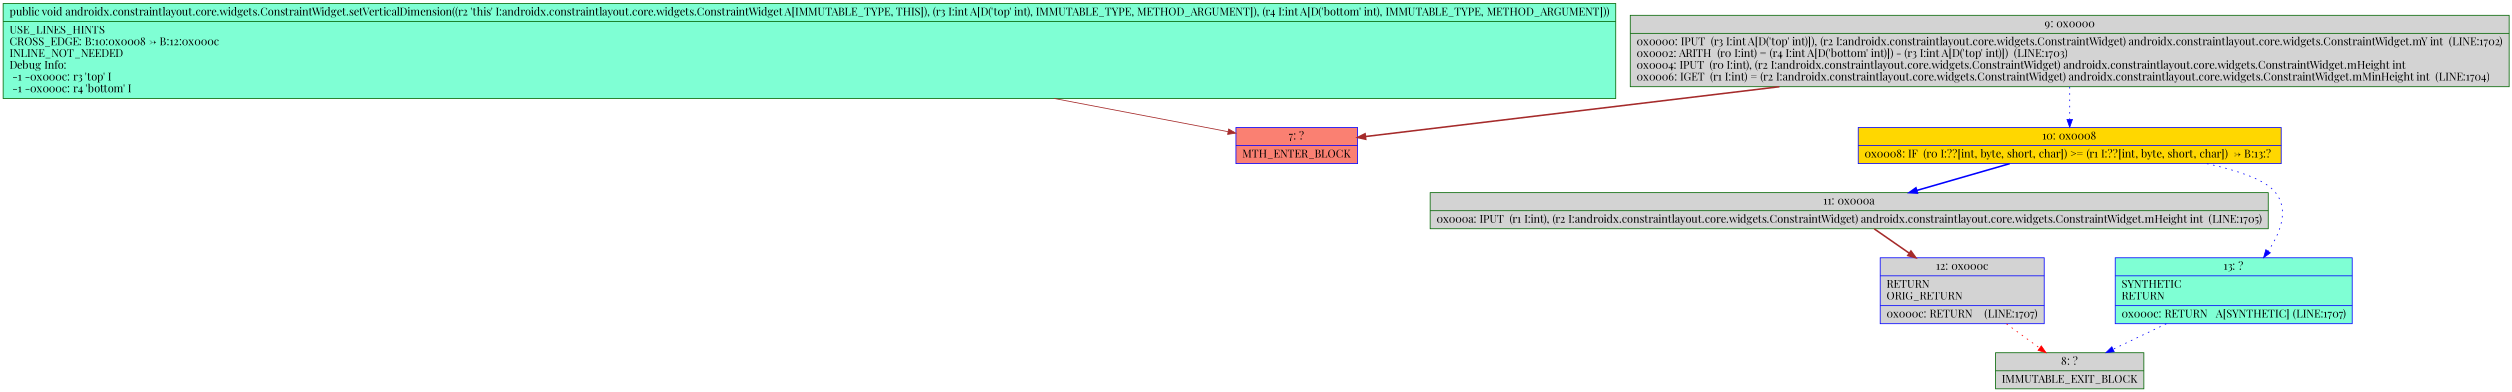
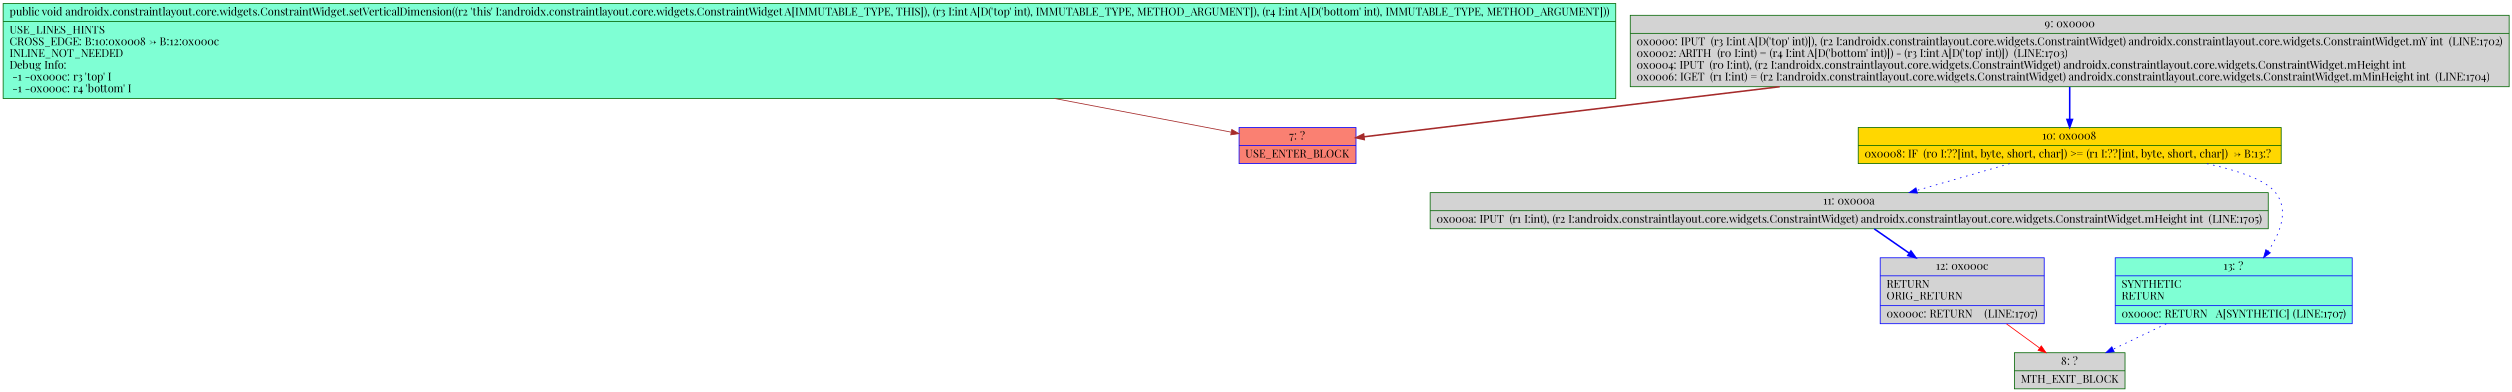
edge "9: 0x0000" -> "10: 0x0008": style dotted -> bold
node "10: 0x0008": color blue -> darkgreen
node "7: ?": text "MTH_ENTER_BLOCK" -> "USE_ENTER_BLOCK"
edge "10: 0x0008" -> "11: 0x000a": style bold -> dotted
edge "11: 0x000a" -> "12: 0x000c": color brown -> blue
edge "12: 0x000c" -> "8: ?": style dotted -> solid
node "8: ?": text "IMMUTABLE_EXIT_BLOCK" -> "MTH_EXIT_BLOCK"
